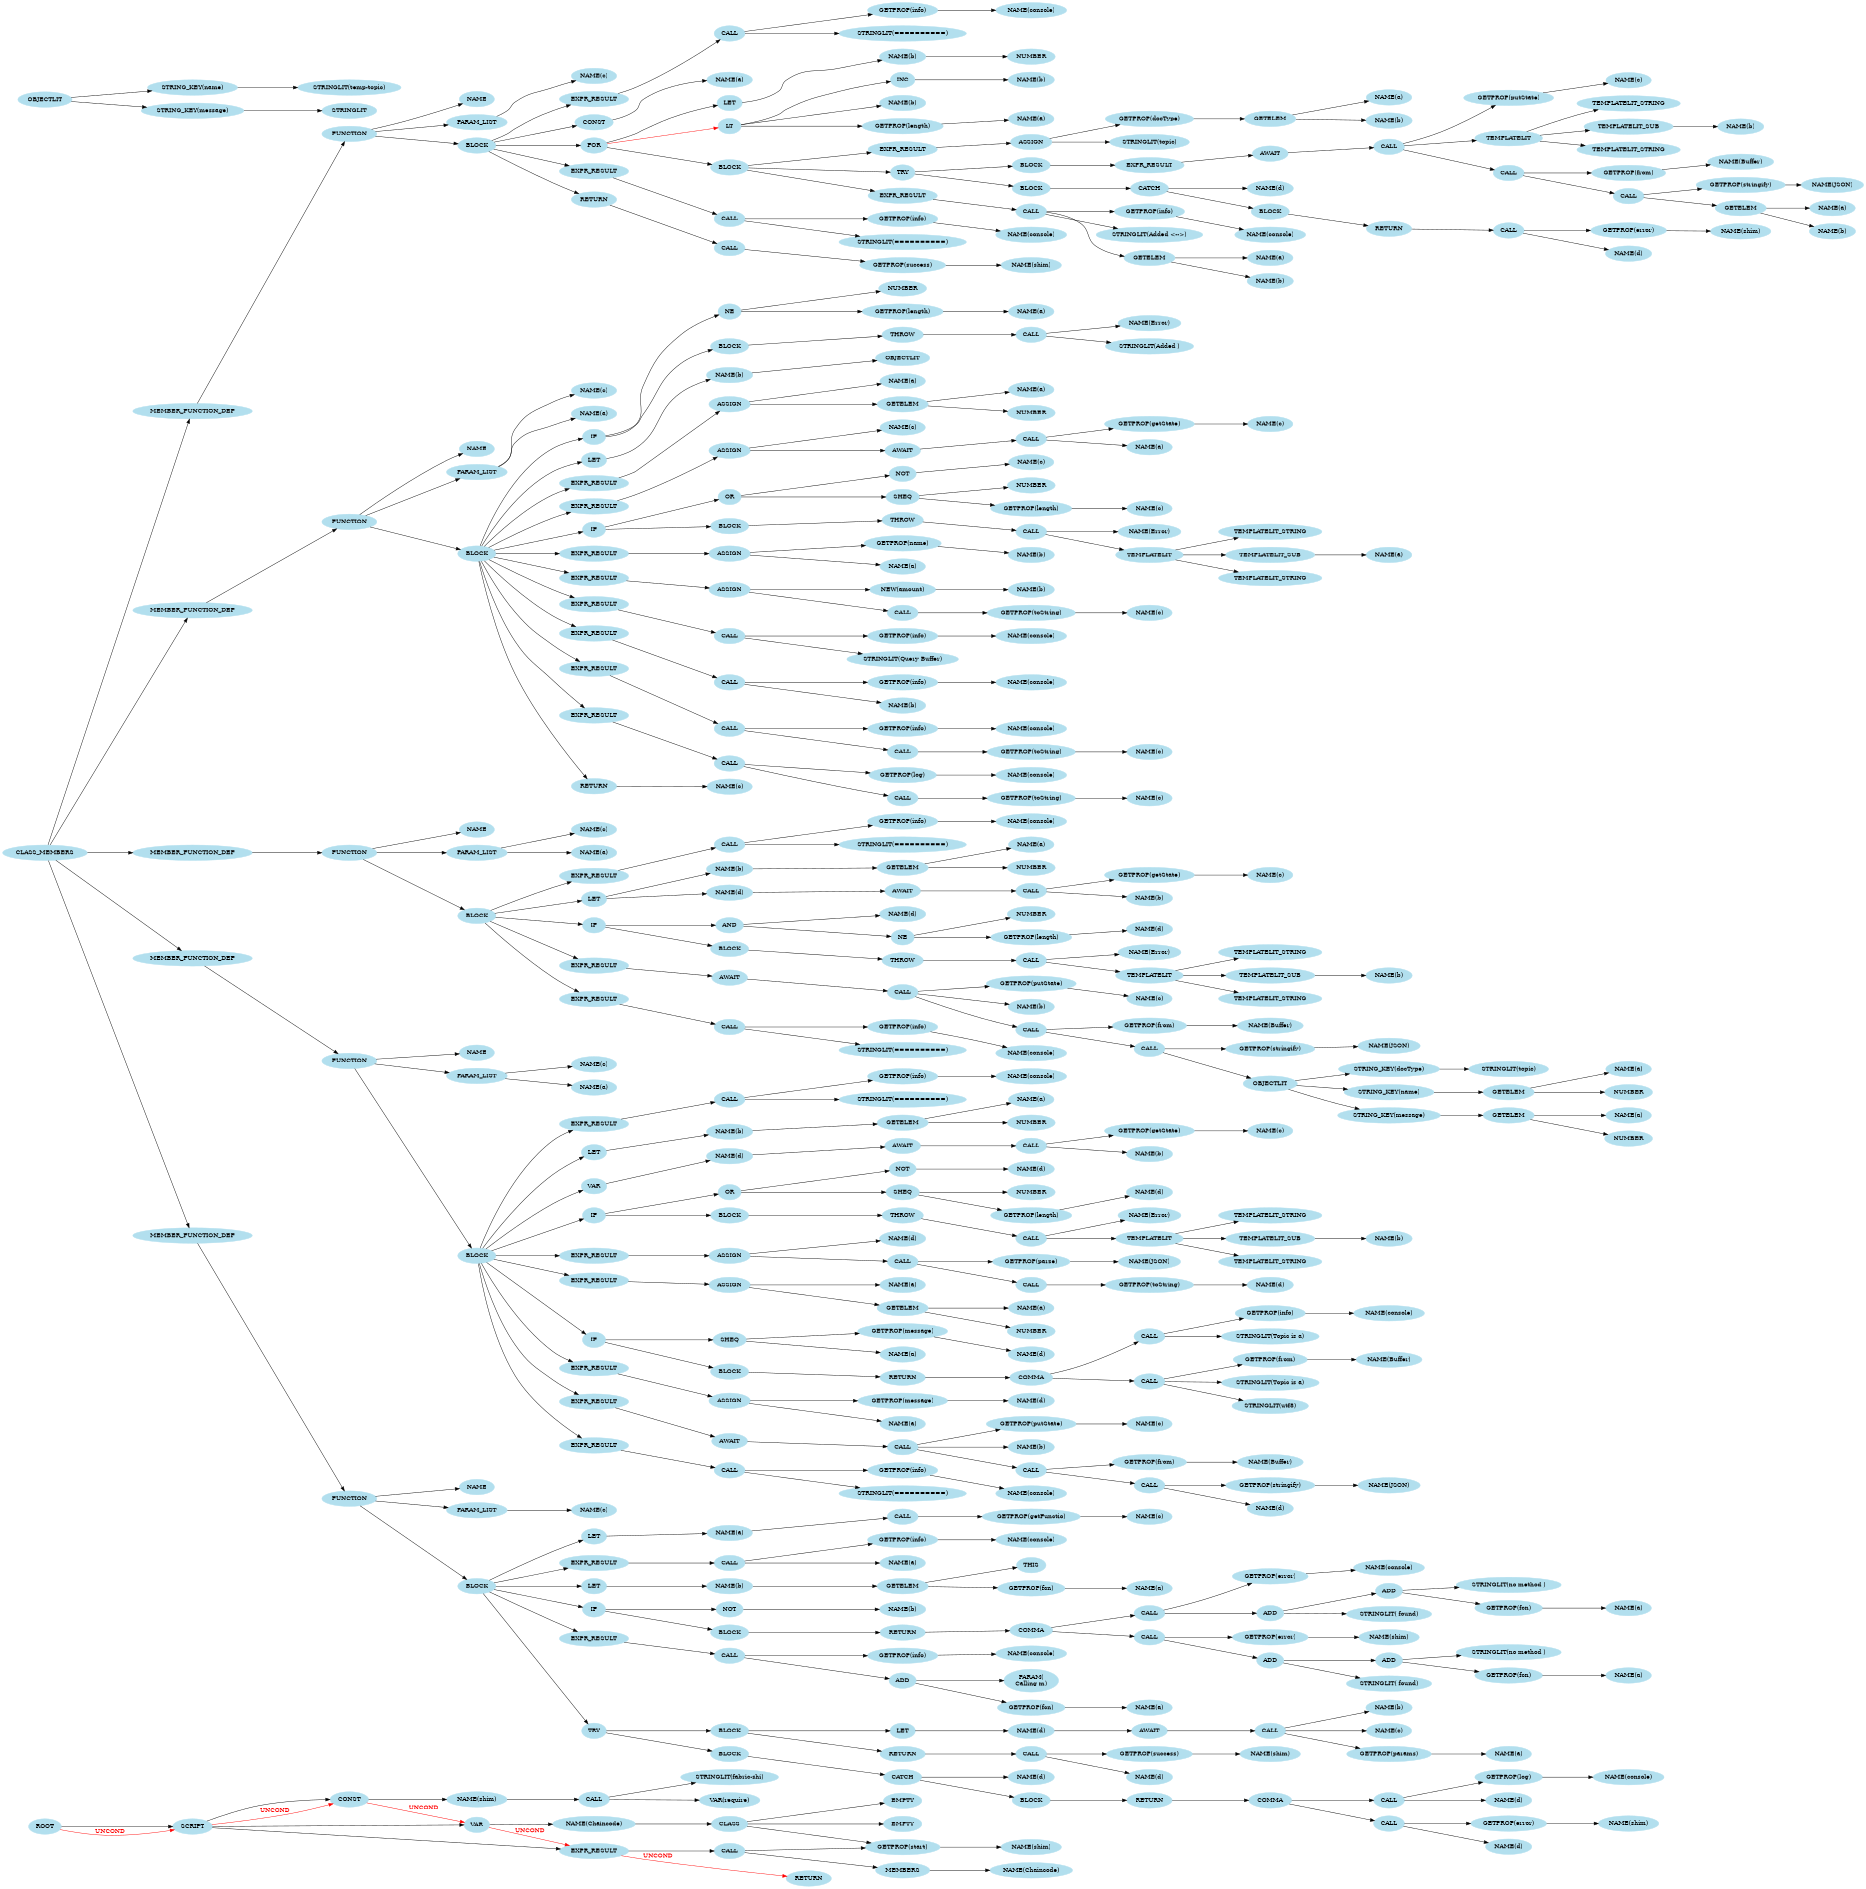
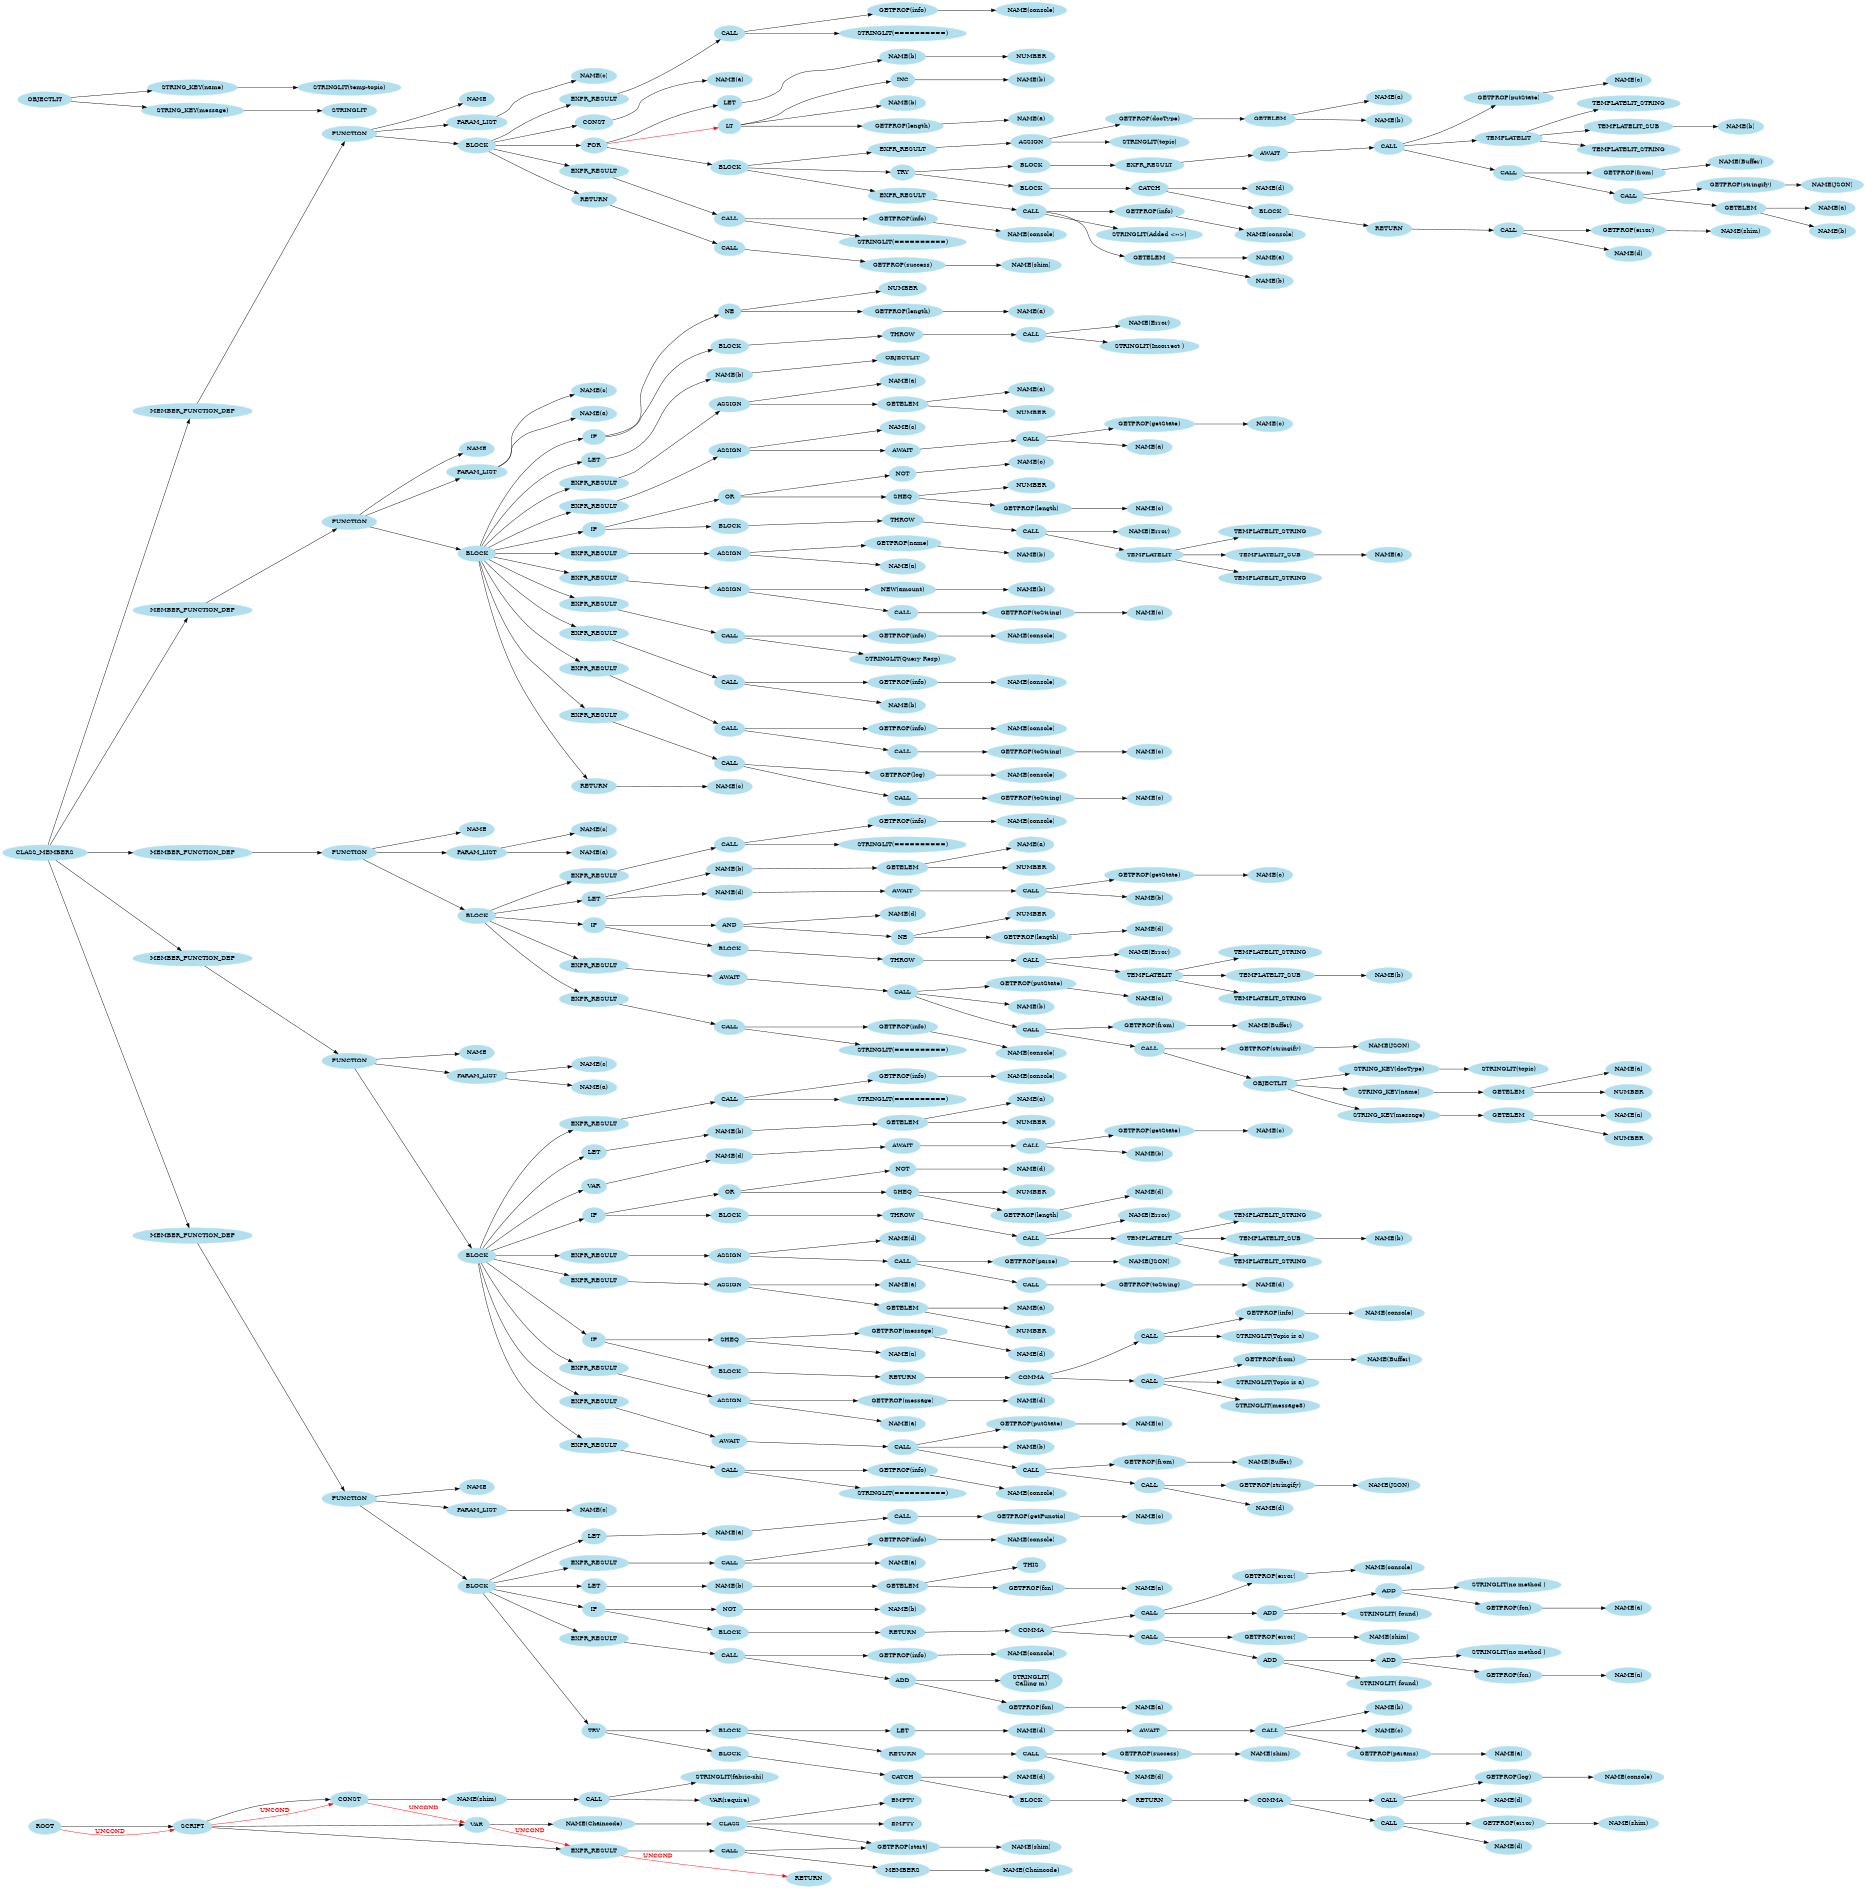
node "STRINGLIT(Added )": label "STRINGLIT(Added )" -> "STRINGLIT(Incorrect )"
node "STRINGLIT(Query Buffer)": label "STRINGLIT(Query Buffer)" -> "STRINGLIT(Query Resp)"
node "STRINGLIT(utf8)": label "STRINGLIT(utf8)" -> "STRINGLIT(message8)"
node "PARAM( Calling m)": label "PARAM( Calling m)" -> "STRINGLIT( Calling m)"
